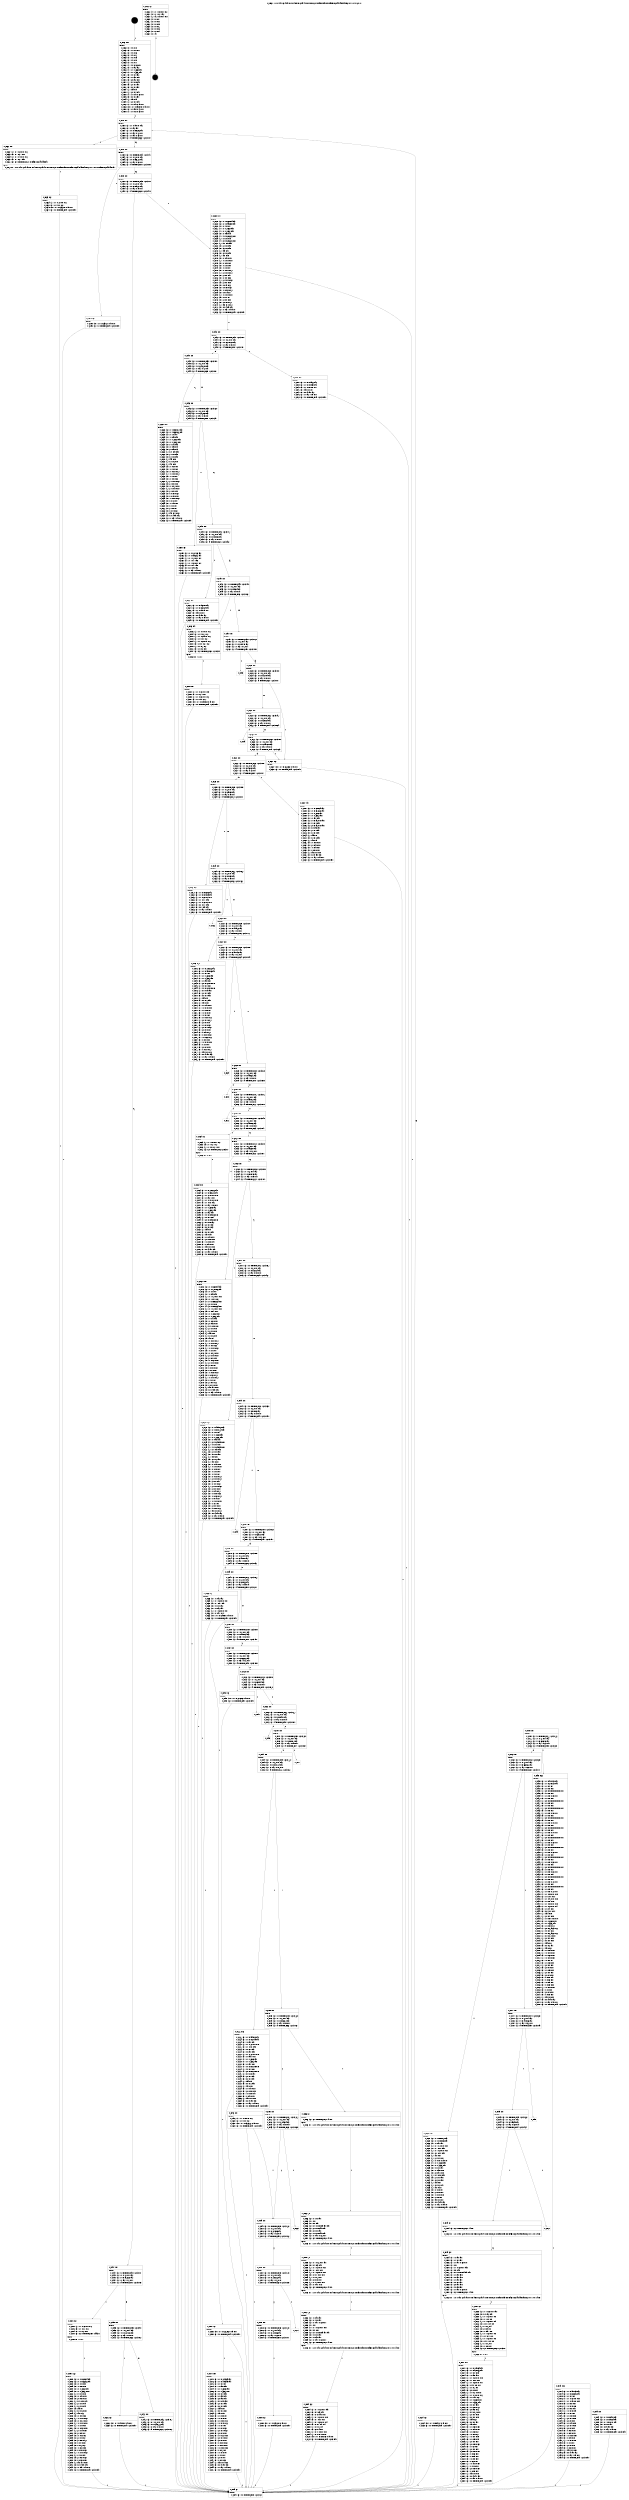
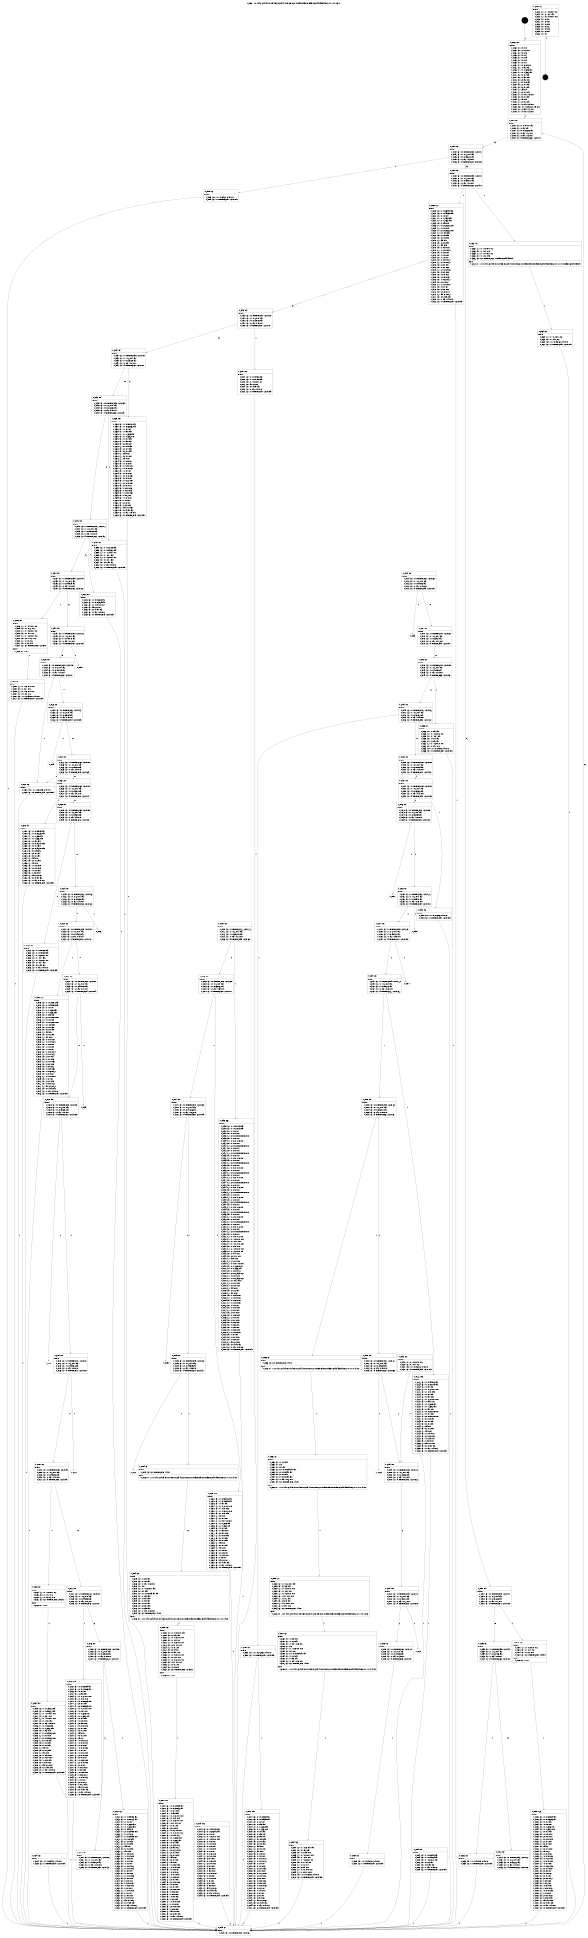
edge "0x4018bf [32]" -> "0x402557 [18]": now "0x4018fb [28]" -> "0x402557 [18]"
edge "0x401b7f [28]" -> "0x401b9b [28]": removed, label "13"
